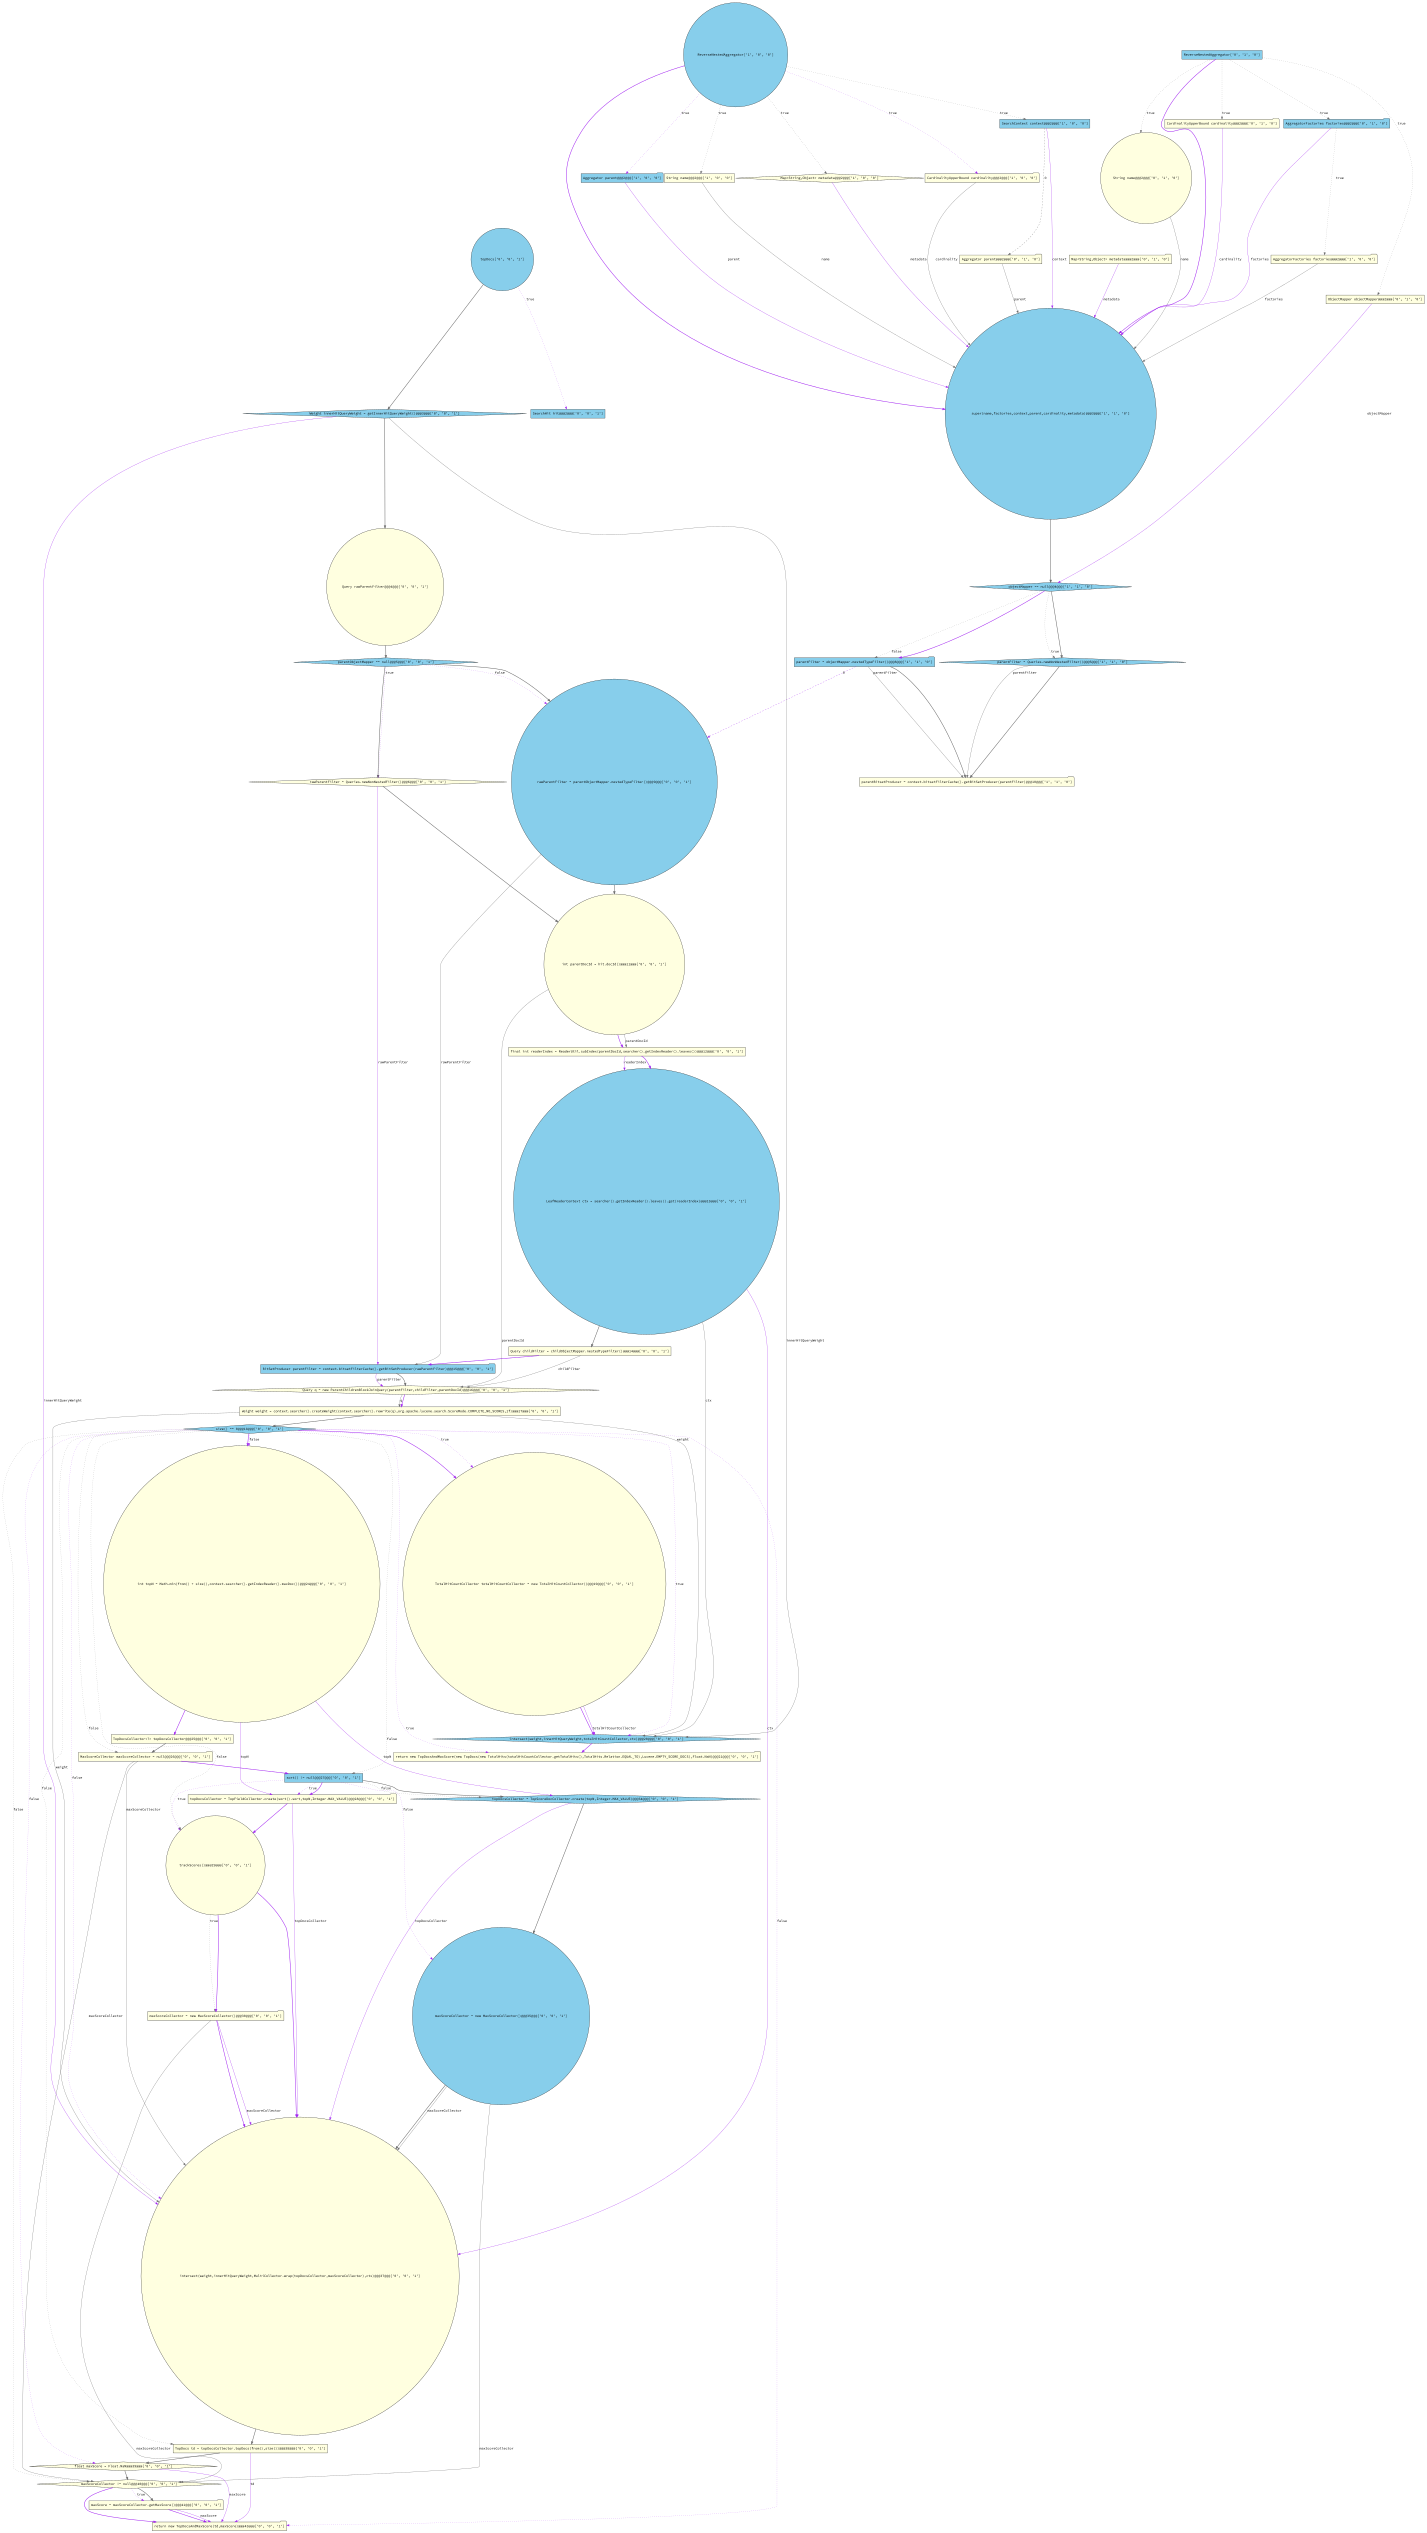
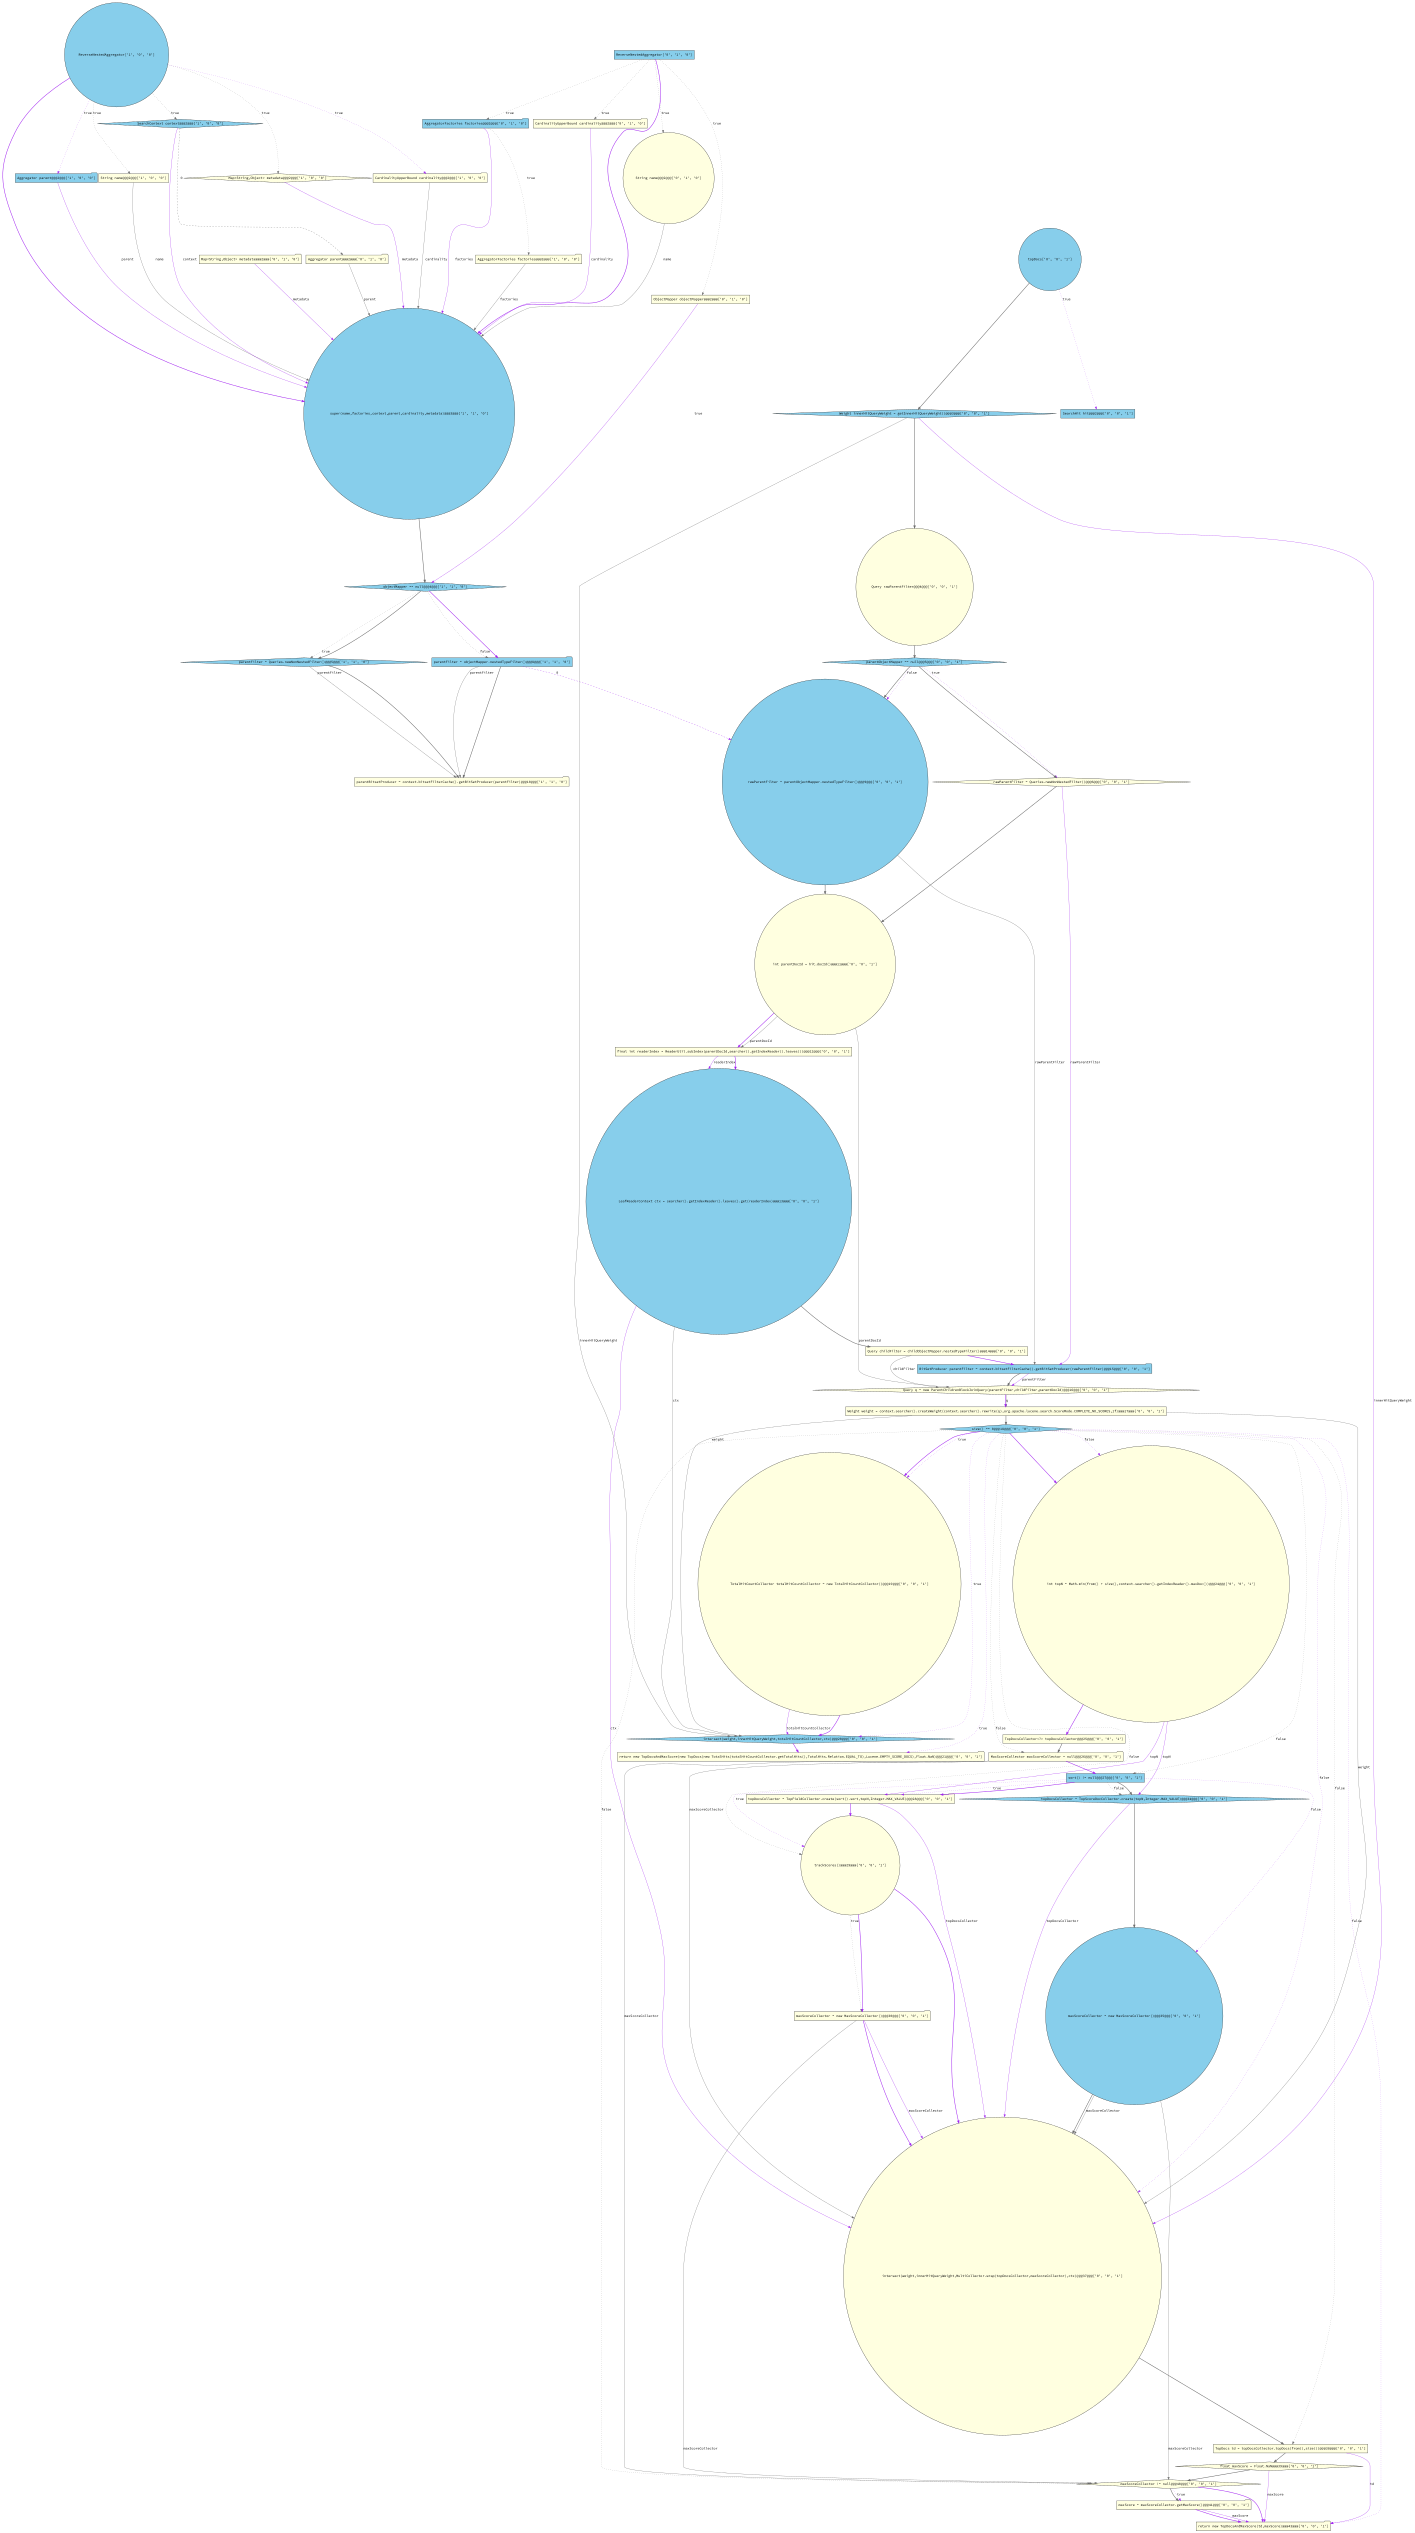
node "SearchContext context@@@2@@@['1', '0', '0']": shape box -> diamond
edge "ObjectMapper objectMapper@@@2@@@['0', '1', '0']" -> "objectMapper == null@@@4@@@['1', '1', '0']": label "objectMapper" -> "true"
edge "size() == 0@@@18@@@['0', '0', '1']" -> "float maxScore = Float.NaN@@@39@@@['0', '0', '1']": removed, label "false"
